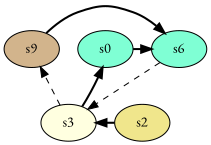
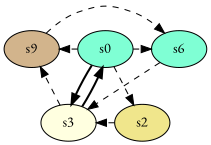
edge "s9" -> "s6": style bold -> dashed
edge "s0" -> "s9": added
edge "s0" -> "s6": style bold -> dashed
edge "s0" -> "s3": added
edge "s0" -> "s2": added
edge "s2" -> "s3": style bold -> dashed
